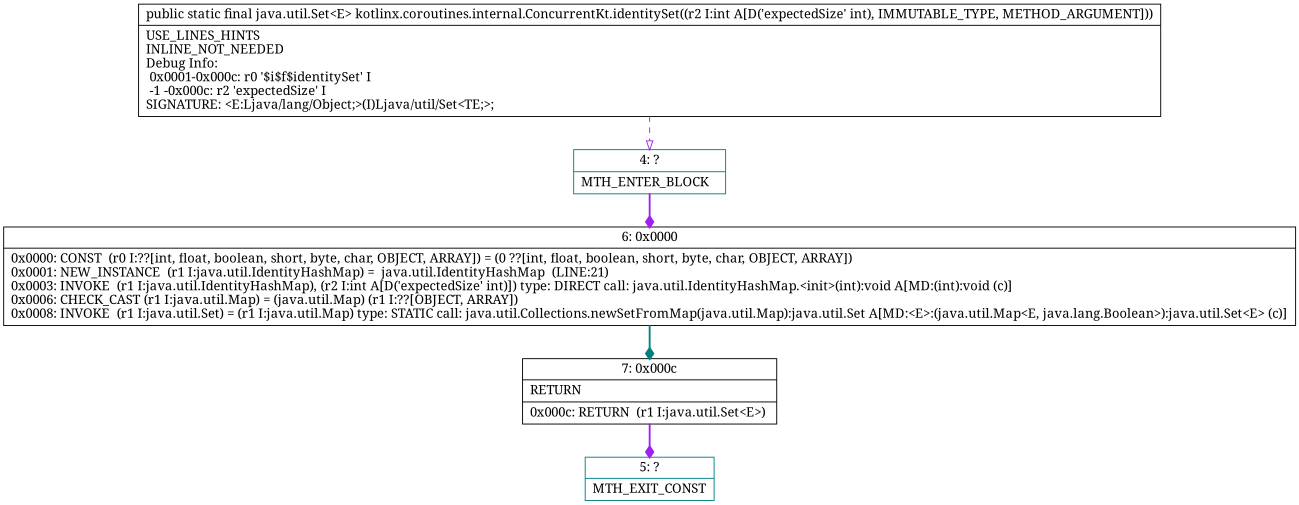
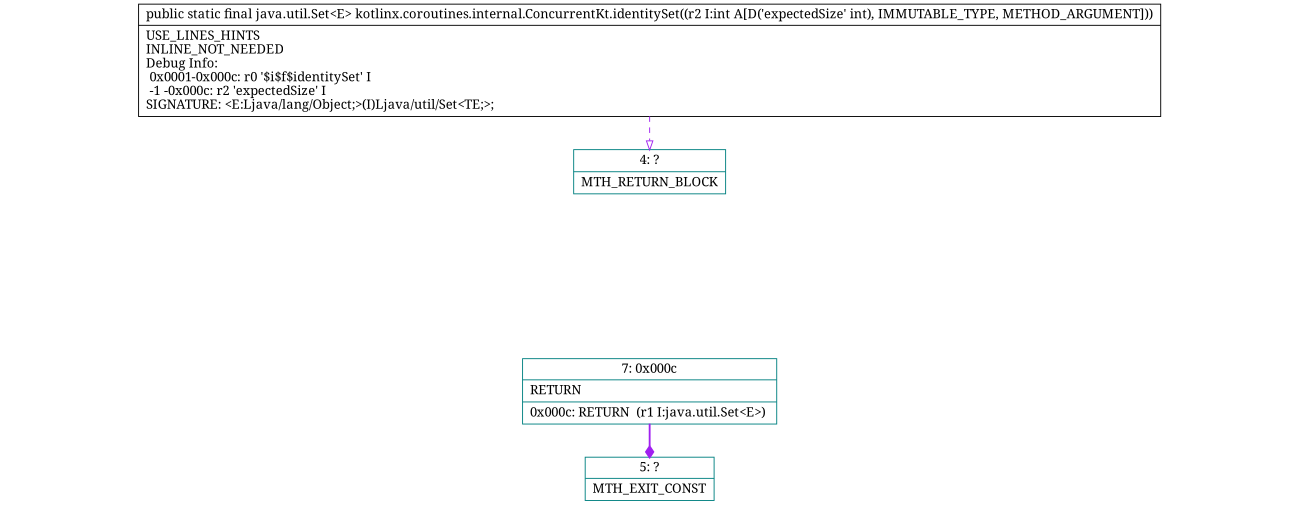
node "4: ?": text "MTH_ENTER_BLOCK" -> "MTH_RETURN_BLOCK"
node "6: 0x0000": removed
node "7: 0x000c": color black -> teal
